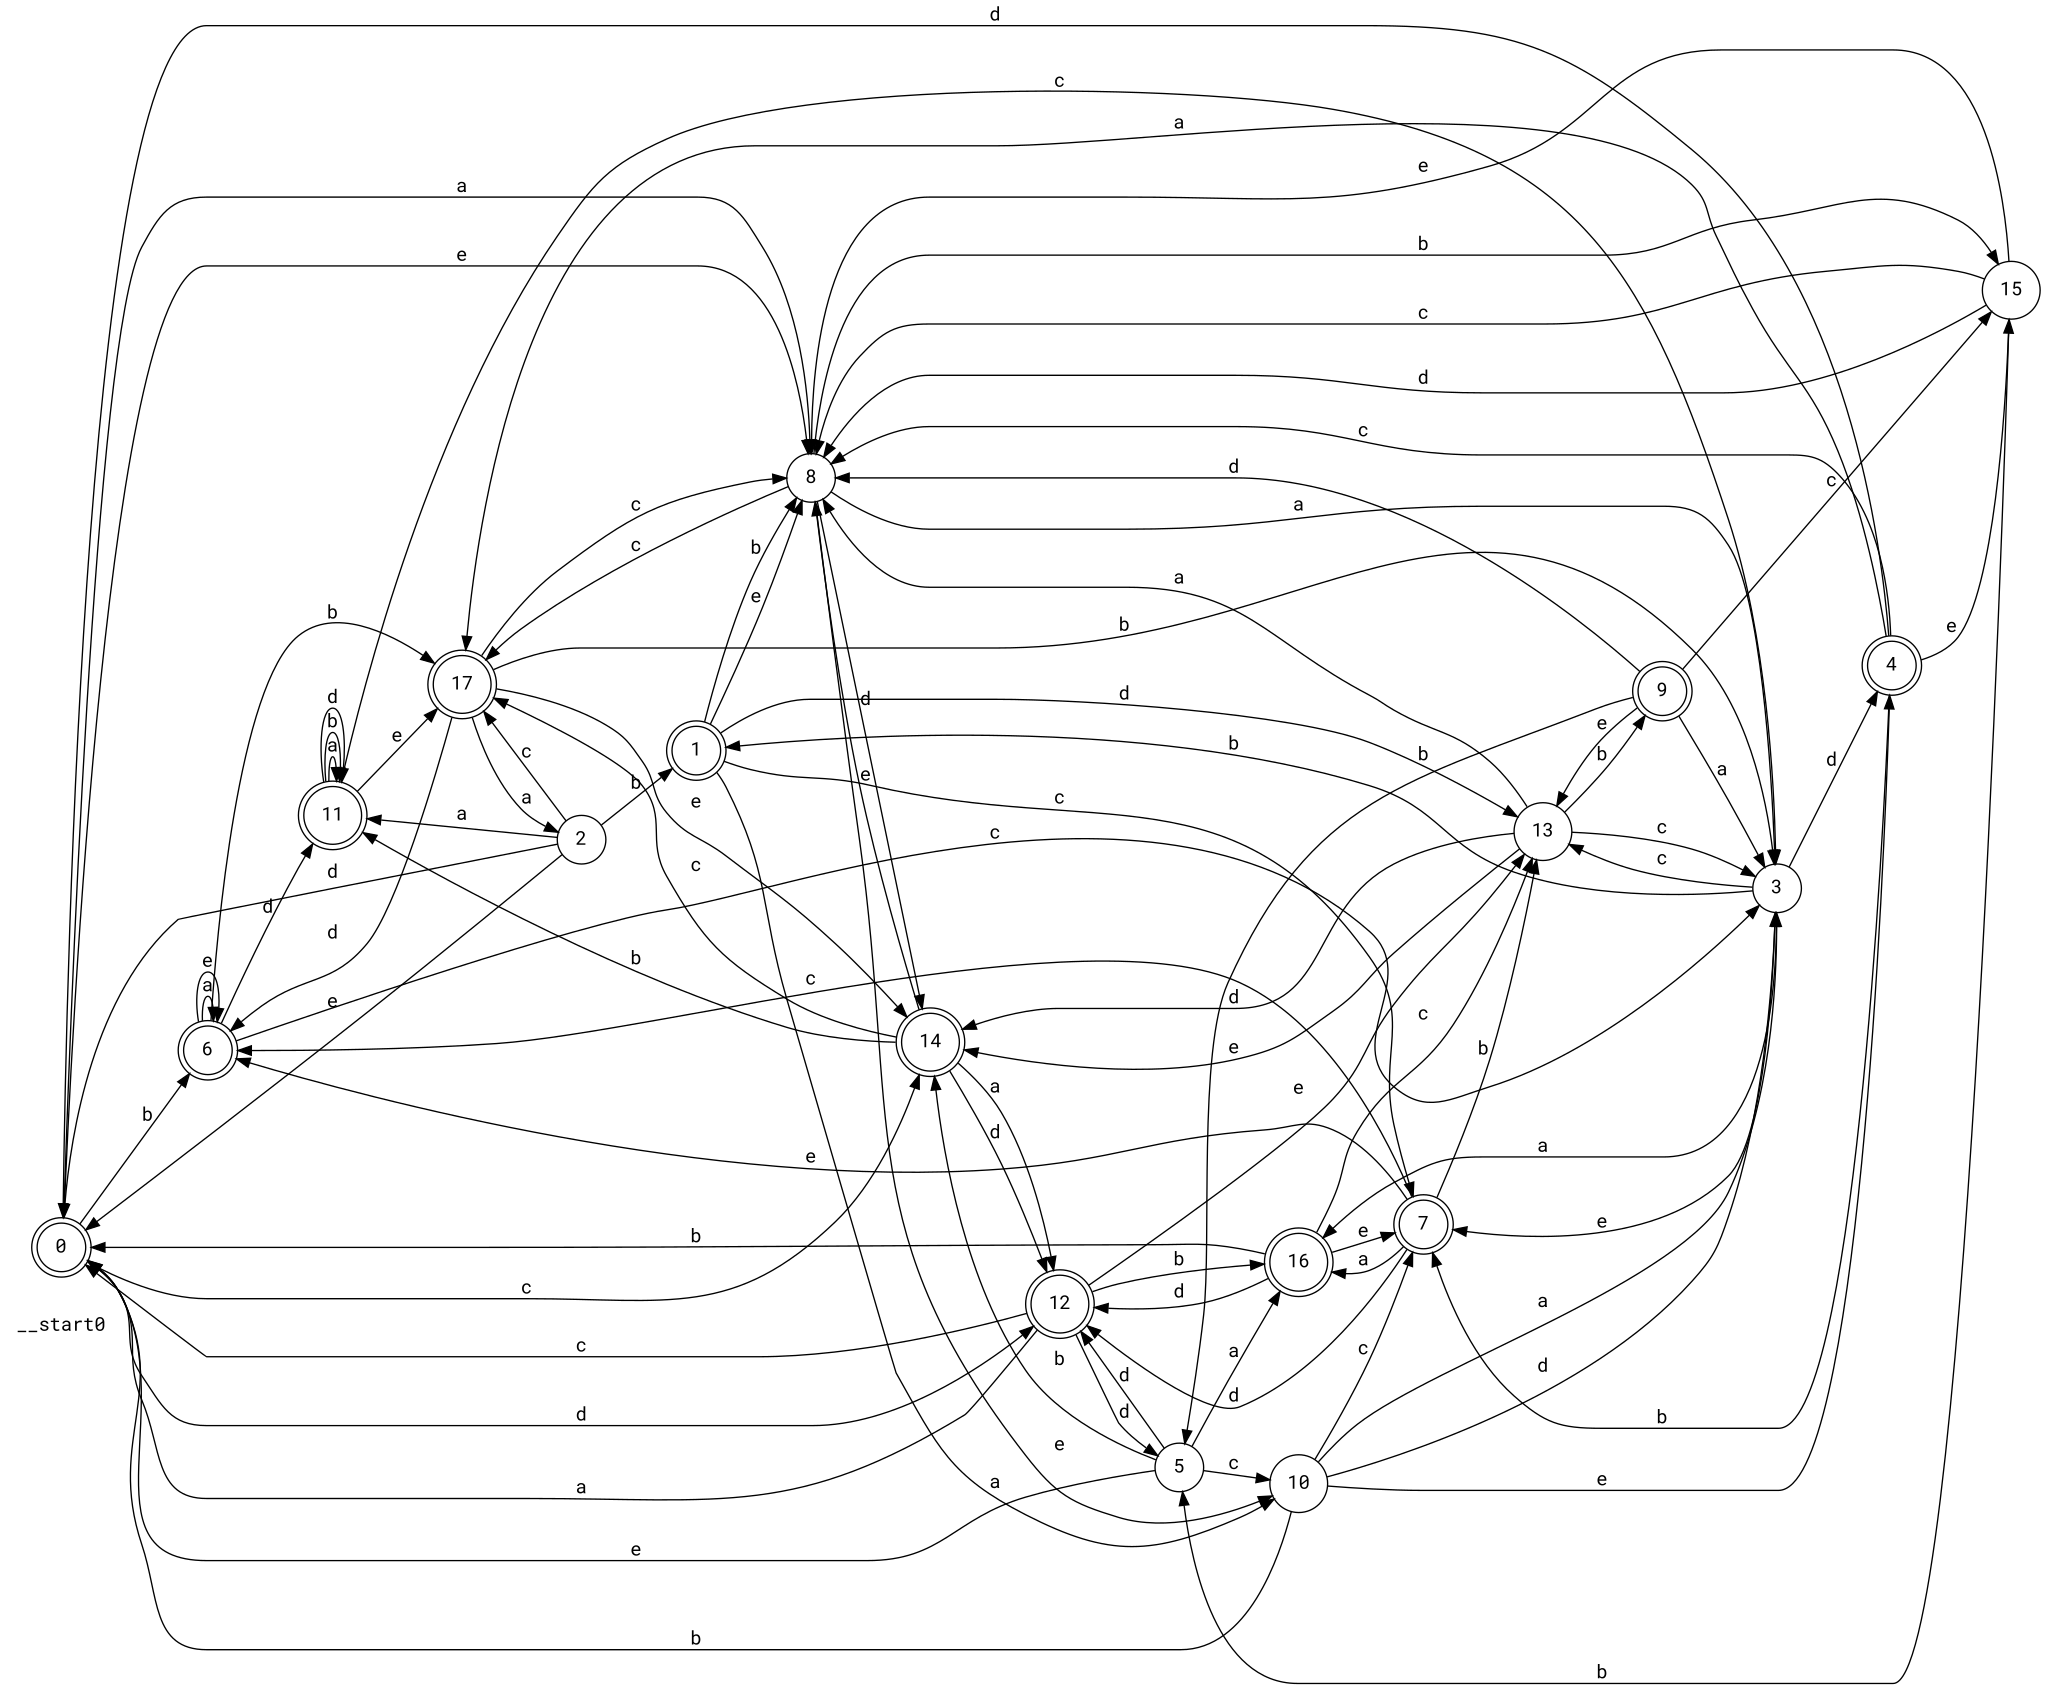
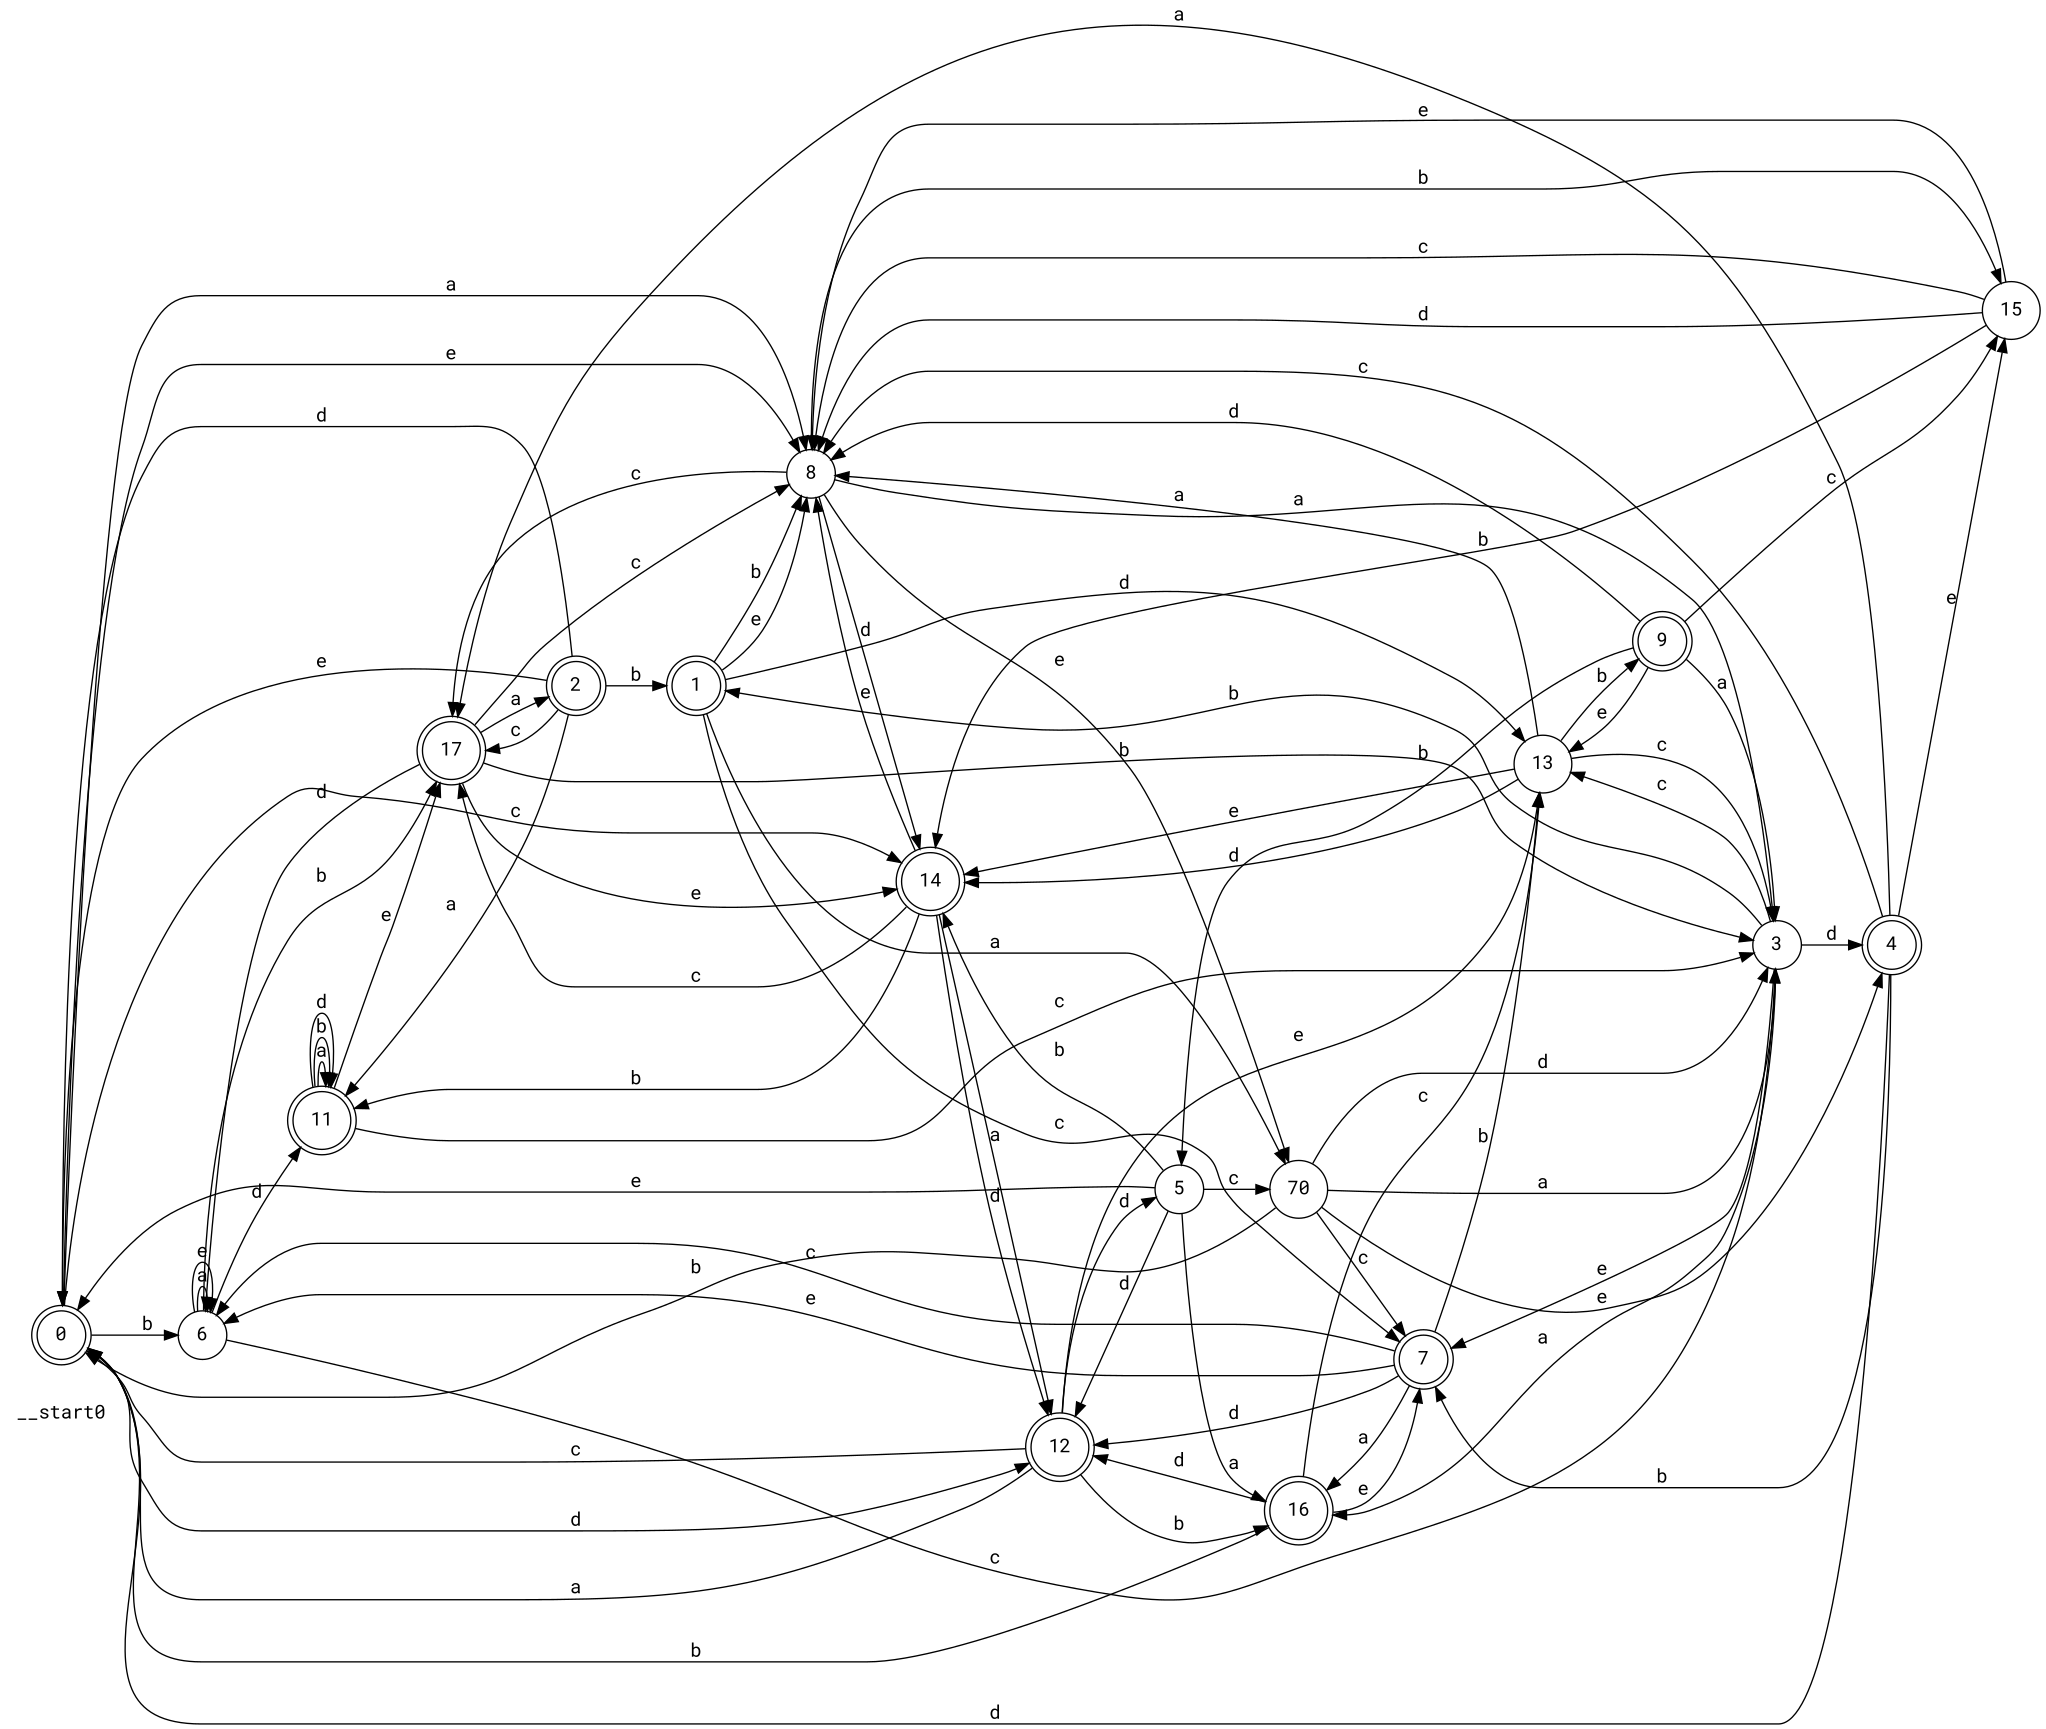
node "2": shape circle -> doublecircle
node "6": shape doublecircle -> circle
edge "15" -> "5": now "15" -> "14"
node "10": label "10" -> "70"
